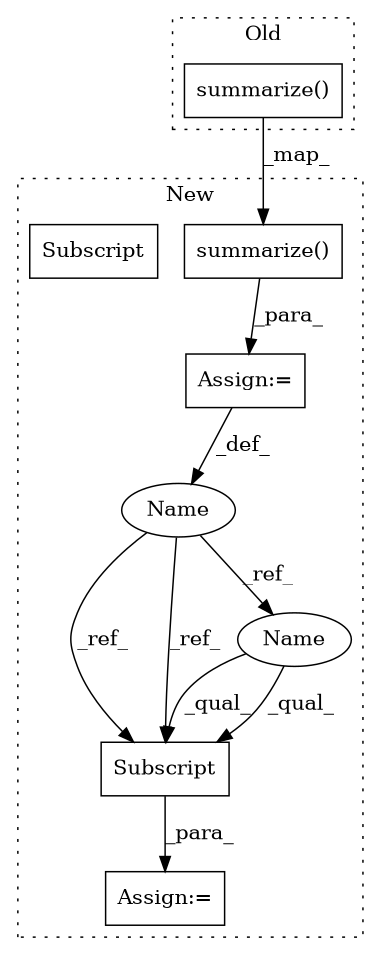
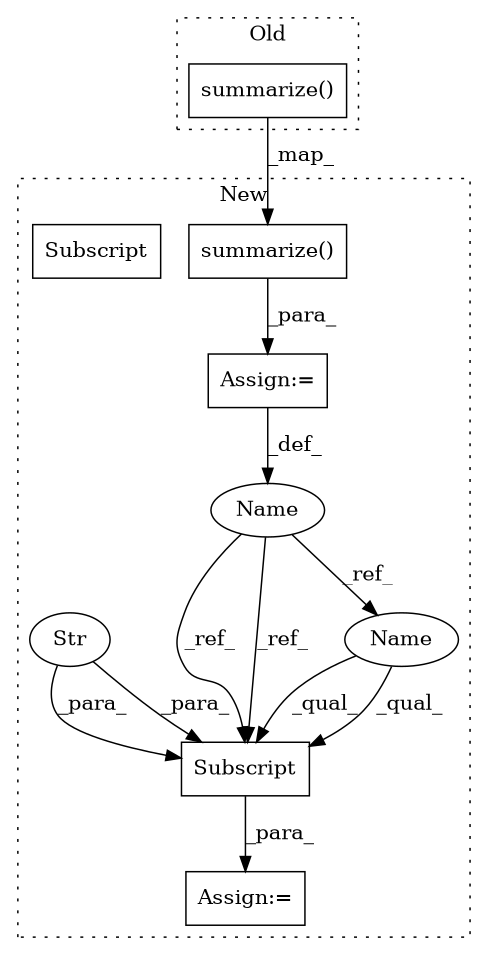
node "Str": added
